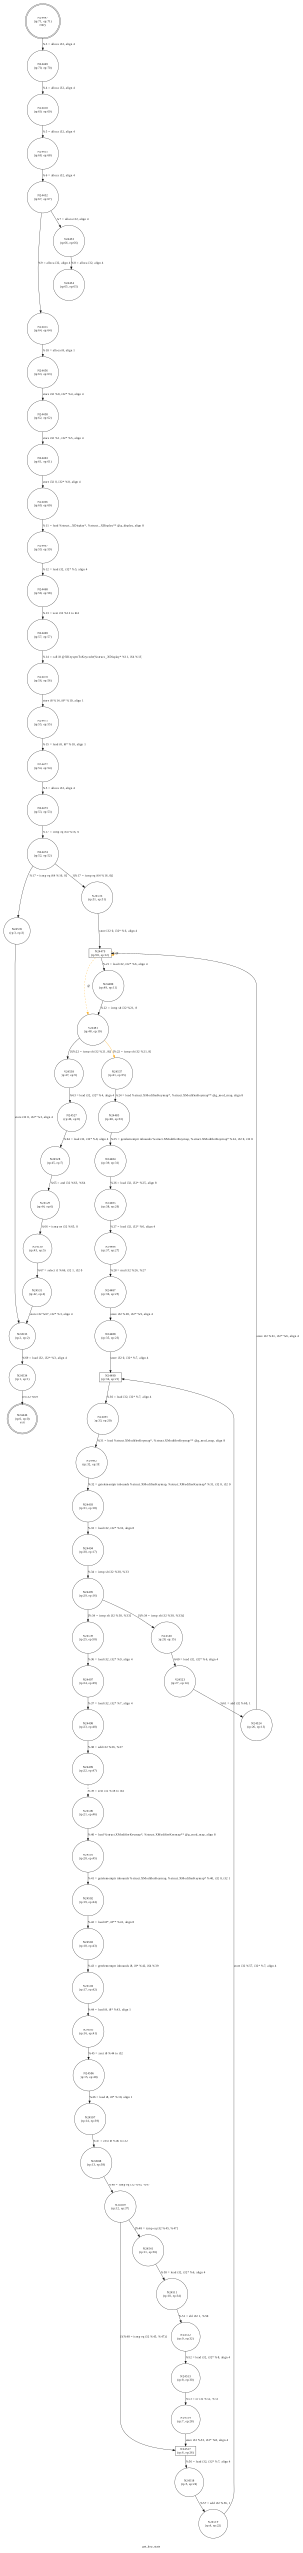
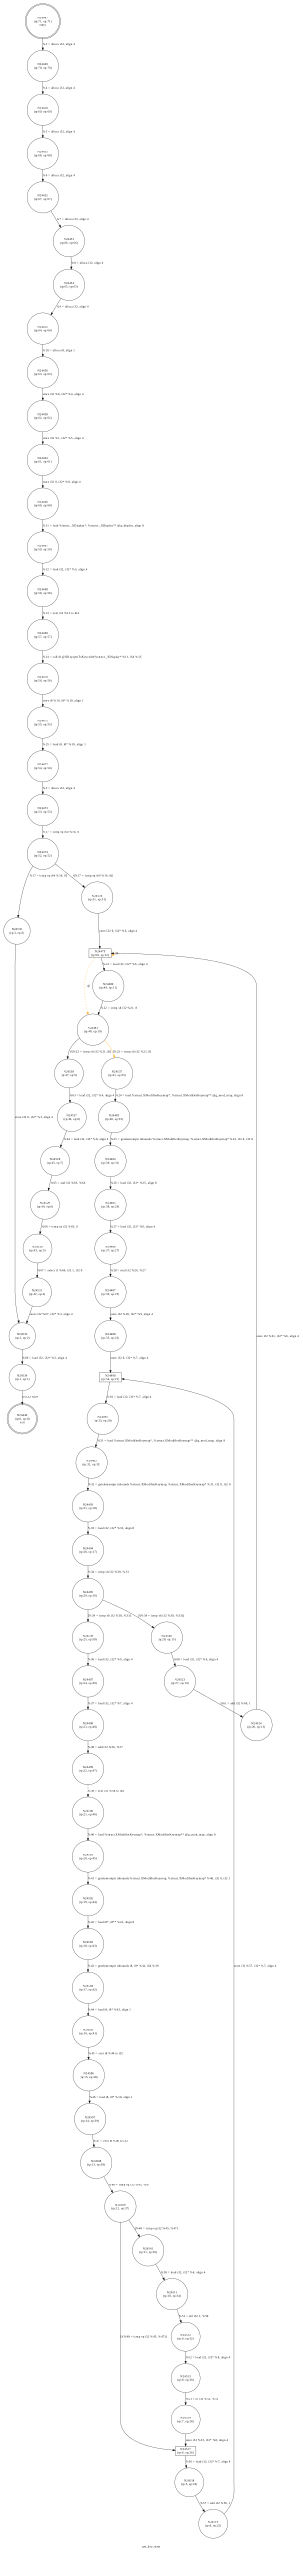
edge "N24452 (rp:67, ep:67)" -> "N24455 (rp:64, ep:64)": now "N24454 (rp:65, ep:65)" -> "N24455 (rp:64, ep:64)"
